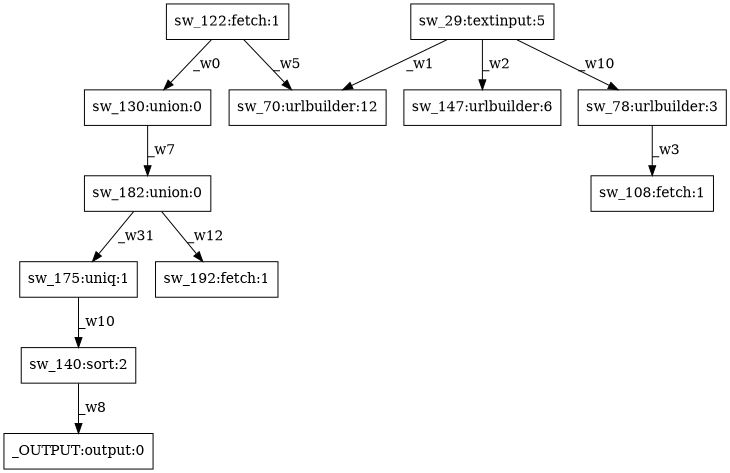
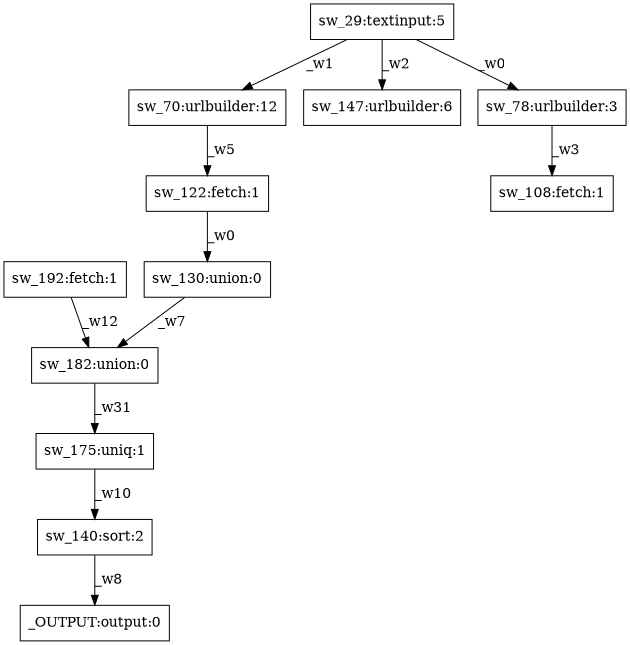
edge "sw_122:fetch:1" -> "sw_70:urlbuilder:12": reversed
edge "sw_29:textinput:5" -> "sw_78:urlbuilder:3": label "_w10" -> "_w0"
edge "sw_182:union:0" -> "sw_192:fetch:1": reversed
